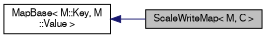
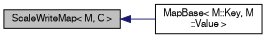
edge "ScaleWriteMap< M, C >" -> "MapBase< M::Key, M ::Value >": reversed
